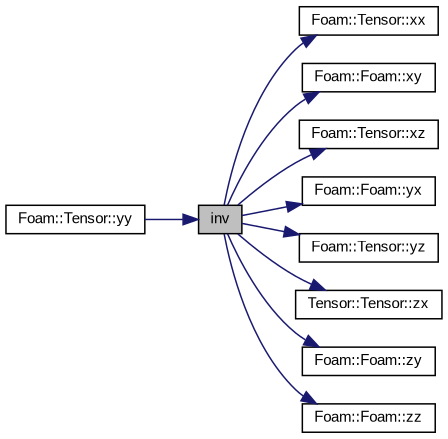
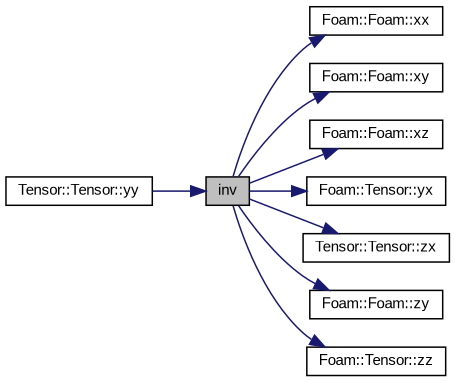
node "Foam::Tensor::xx": label "Foam::Tensor::xx" -> "Foam::Foam::xx"
node "Foam::Tensor::xz": label "Foam::Tensor::xz" -> "Foam::Foam::xz"
node "Foam::Foam::yx": label "Foam::Foam::yx" -> "Foam::Tensor::yx"
node "Foam::Tensor::yy": label "Foam::Tensor::yy" -> "Tensor::Tensor::yy"
node "Foam::Tensor::yz": removed
node "Foam::Foam::zz": label "Foam::Foam::zz" -> "Foam::Tensor::zz"
